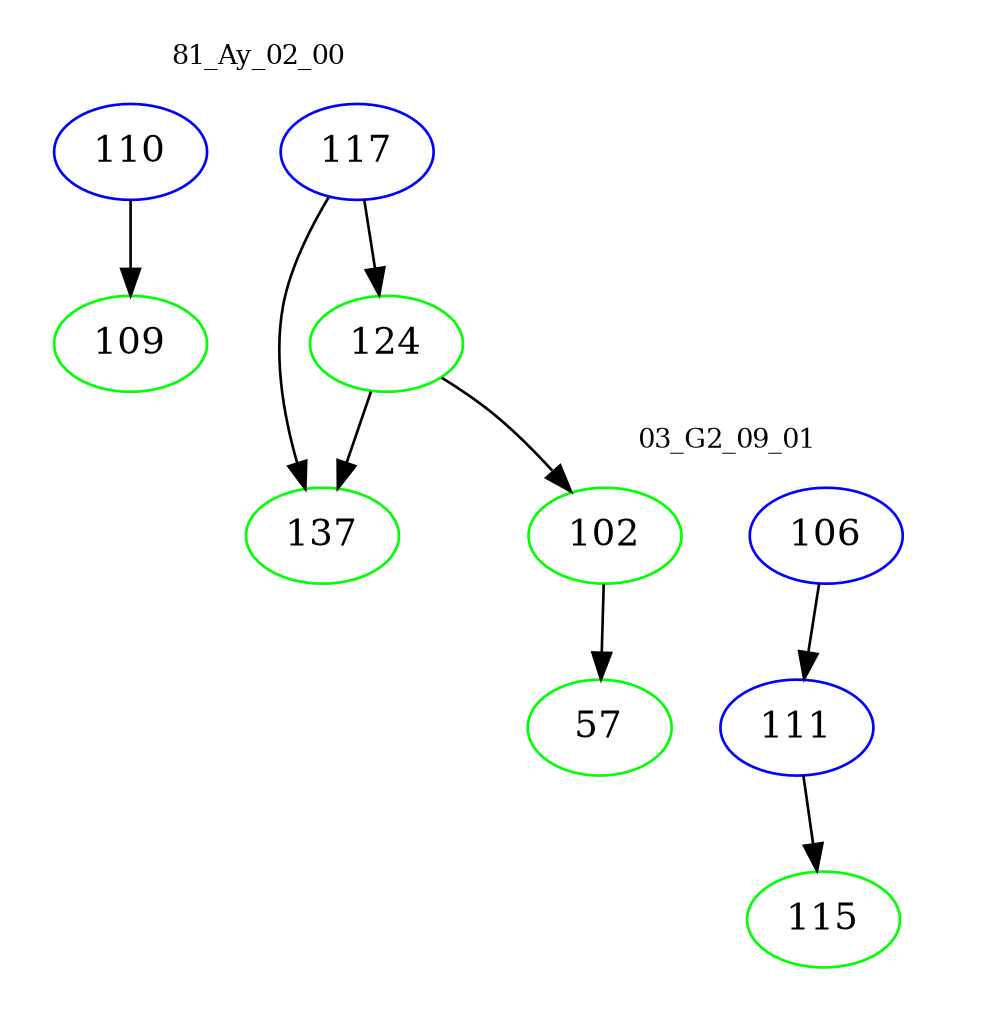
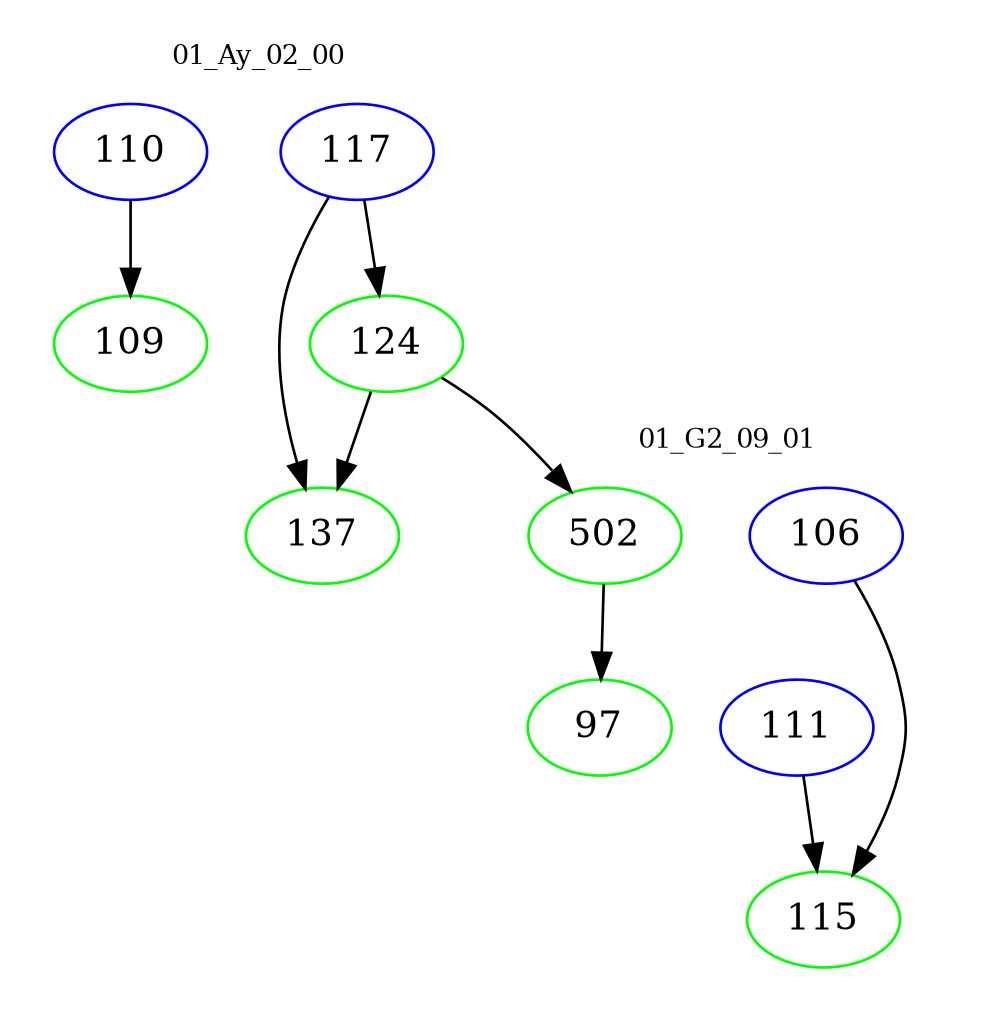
cluster "81_Ay_02_00": label "81_Ay_02_00" -> "01_Ay_02_00"
cluster "03_G2_09_01": label "03_G2_09_01" -> "01_G2_09_01"
node "102": label "102" -> "502"
edge "106" -> "111": now "106" -> "115"
node "57": label "57" -> "97"
